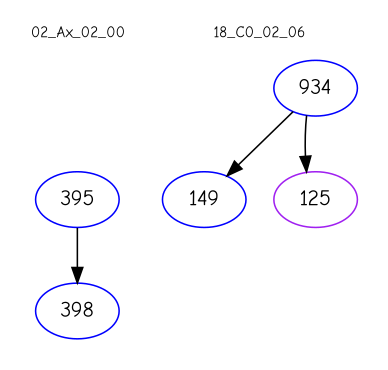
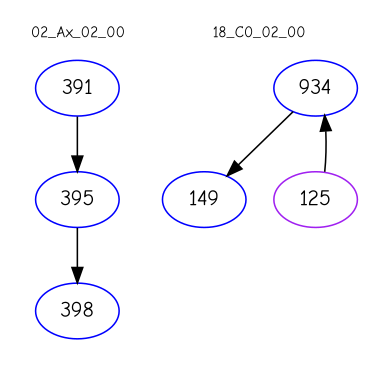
cluster "18_C0_02_06": label "18_C0_02_06" -> "18_C0_02_00"
node "391": added
edge "934" -> "125": reversed
